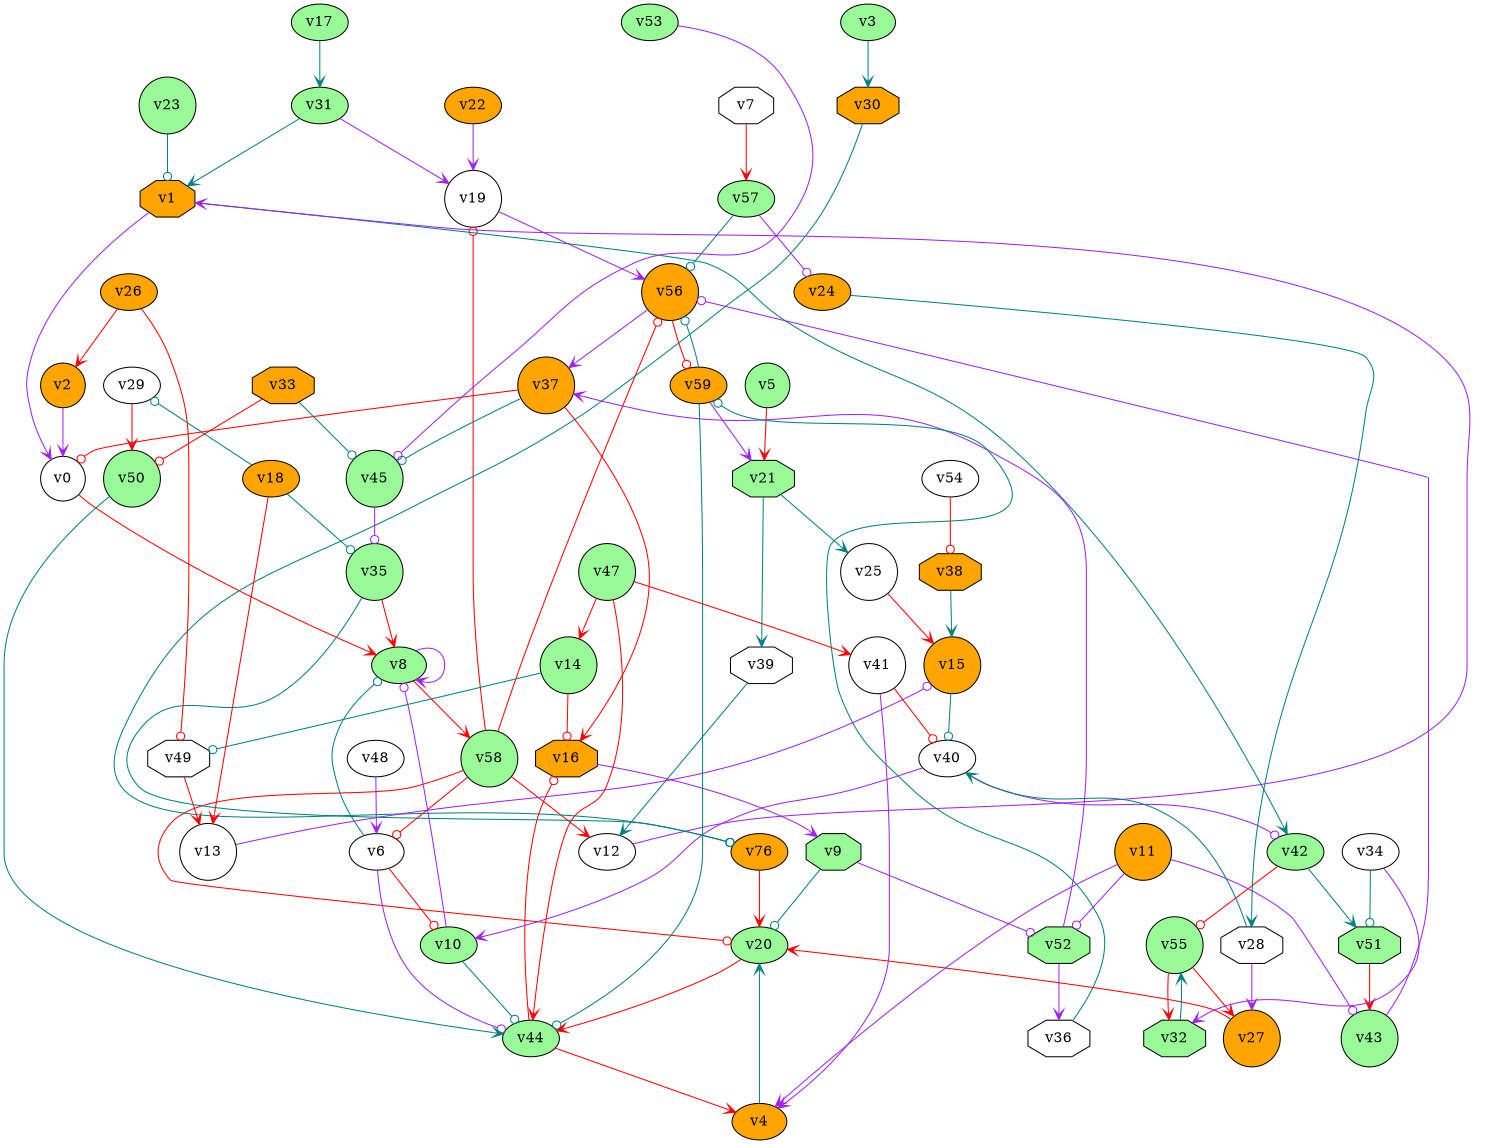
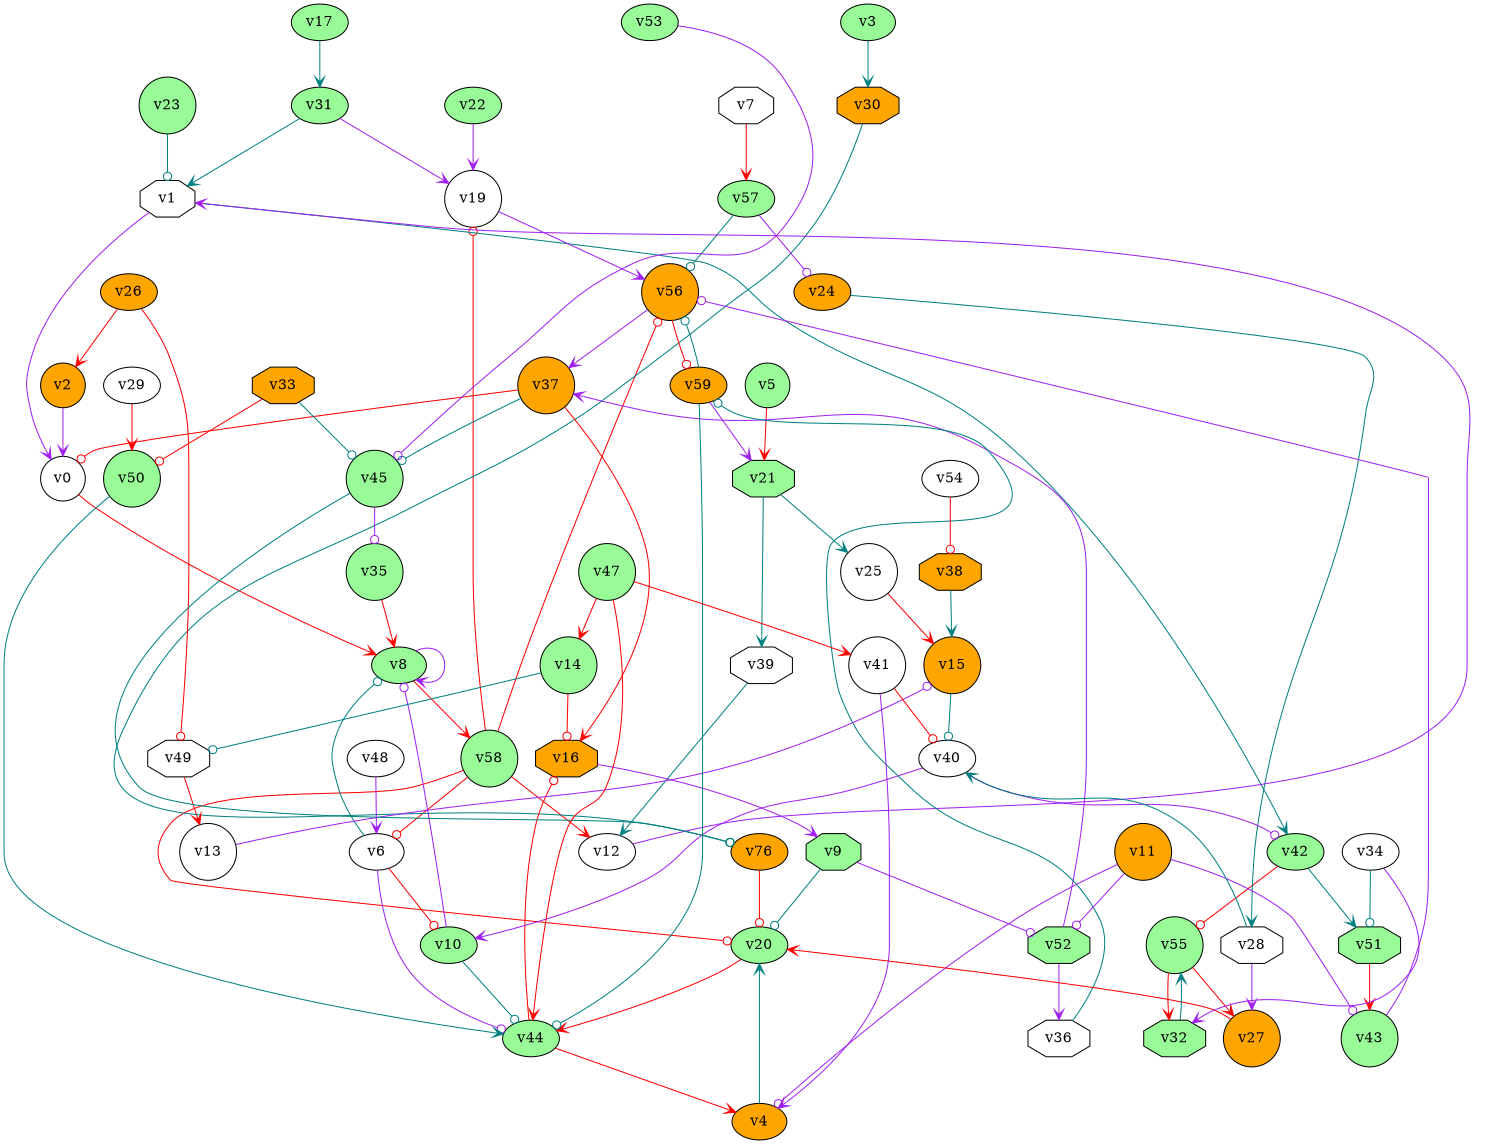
node "v22": fillcolor orange -> palegreen
node "v1": fillcolor orange -> white
node "v18": removed
edge "v35" -> "v76": now "v45" -> "v76"
edge "v76" -> "v20": arrowhead vee -> odot
edge "v11" -> "v4": arrowhead vee -> odot
